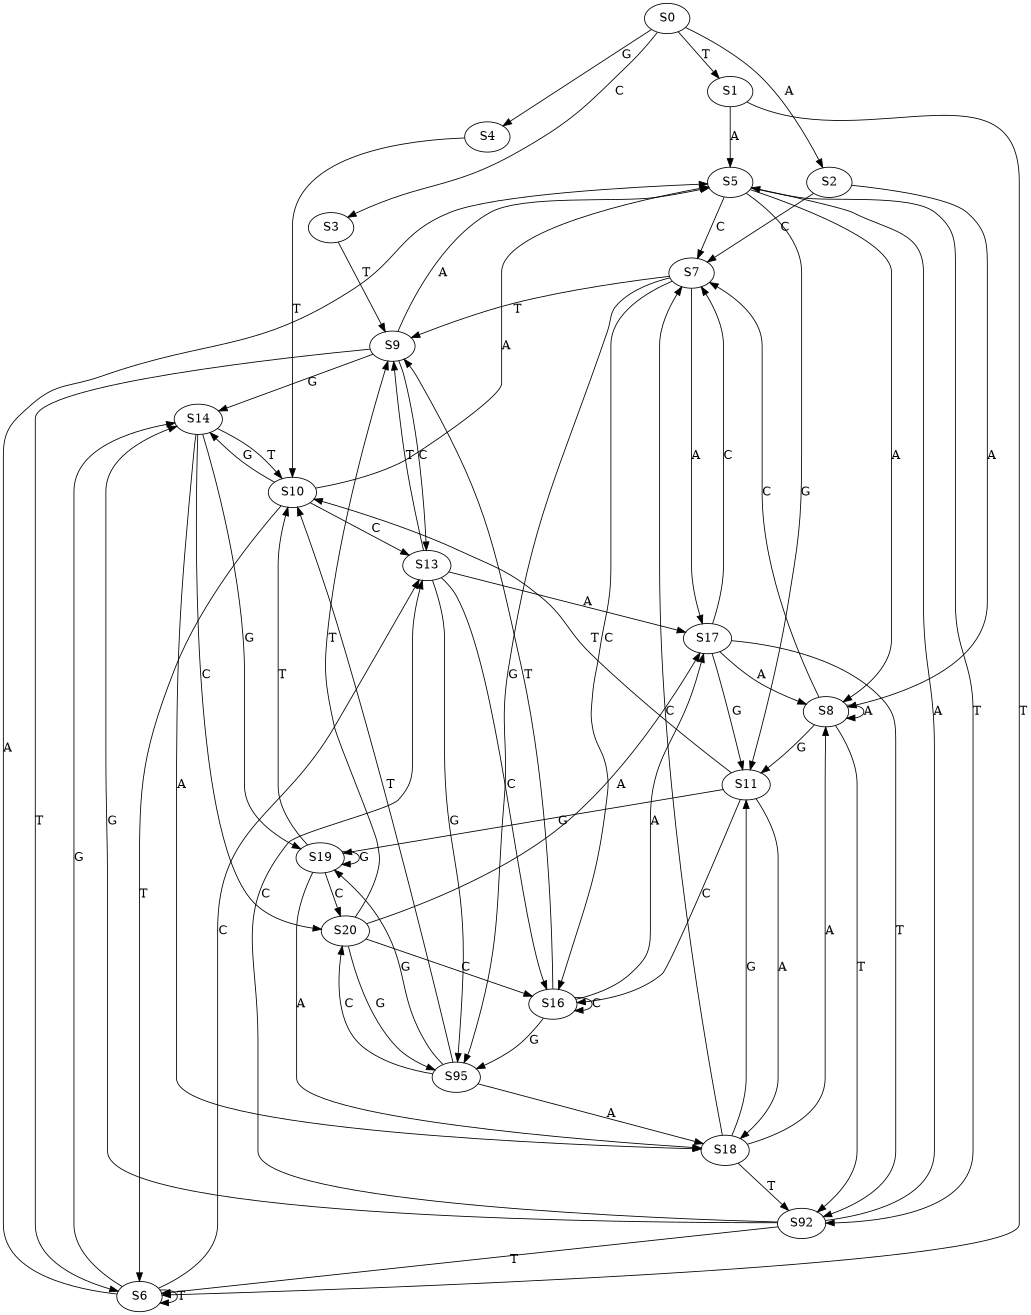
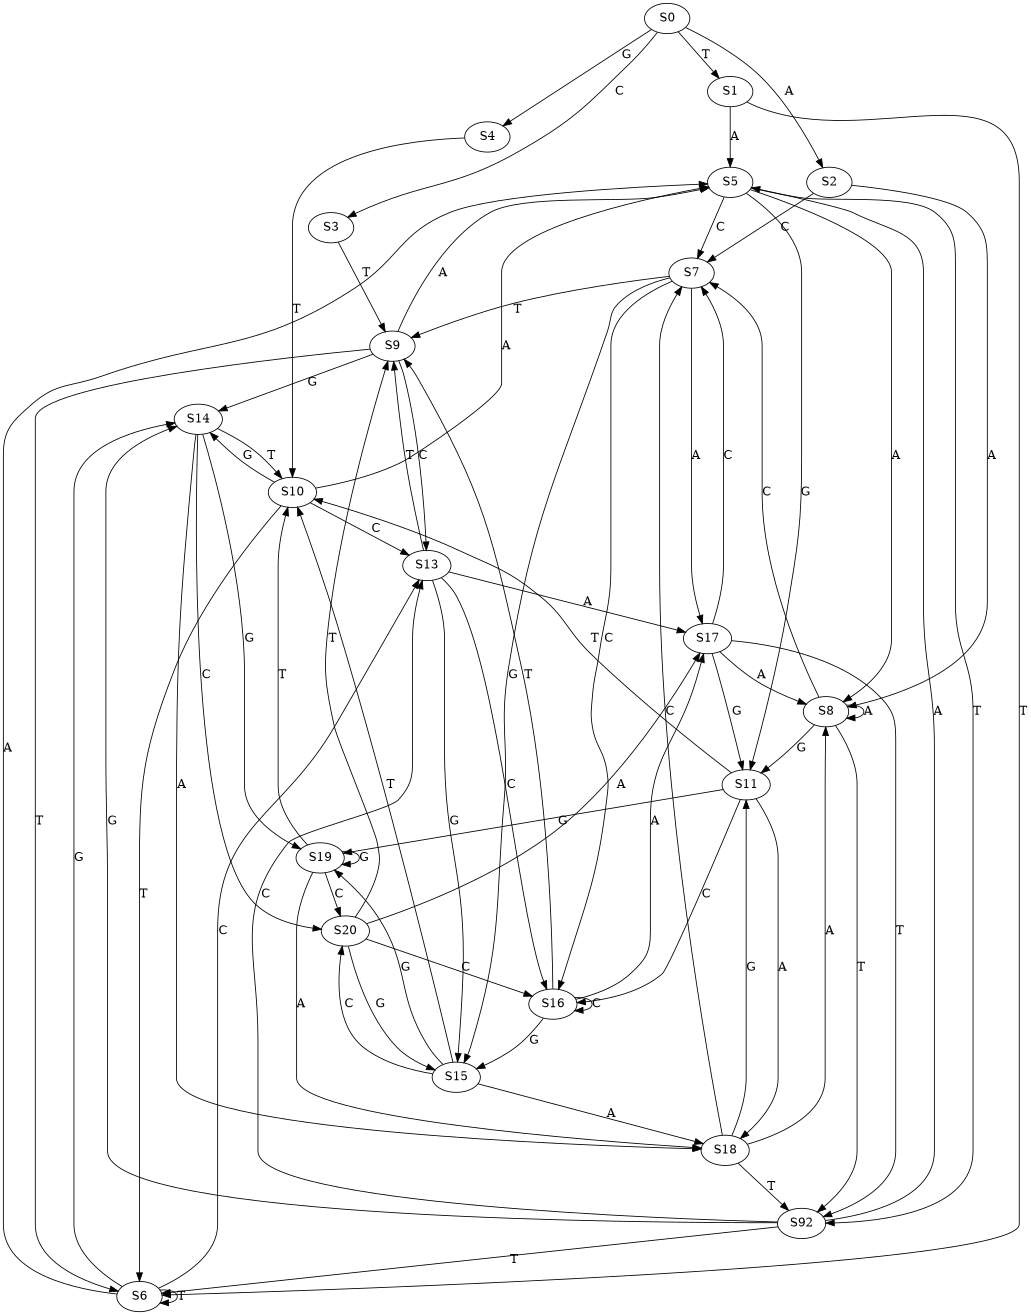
node "S95": label "S95" -> "S15"
